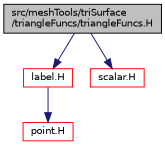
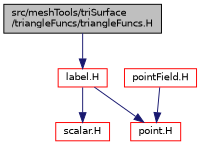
edge "src/meshTools/triSurface /triangleFuncs/triangleFuncs.H" -> "scalar.H": now "label.H" -> "scalar.H"
node "pointField.H": added
